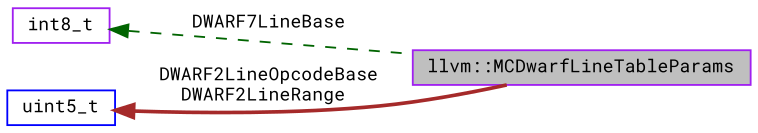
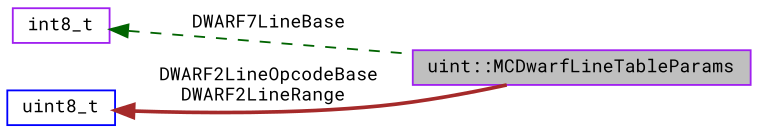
node "llvm::MCDwarfLineTableParams": label "llvm::MCDwarfLineTableParams" -> "uint::MCDwarfLineTableParams"
node "uint5_t": label "uint5_t" -> "uint8_t"
